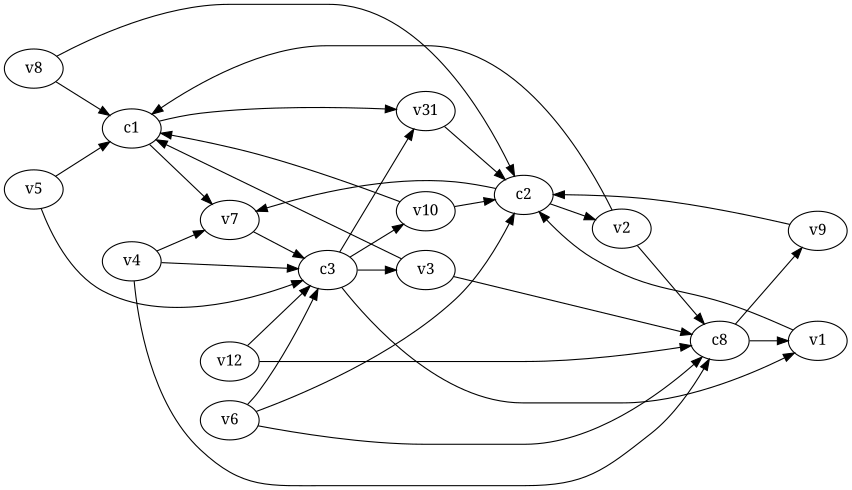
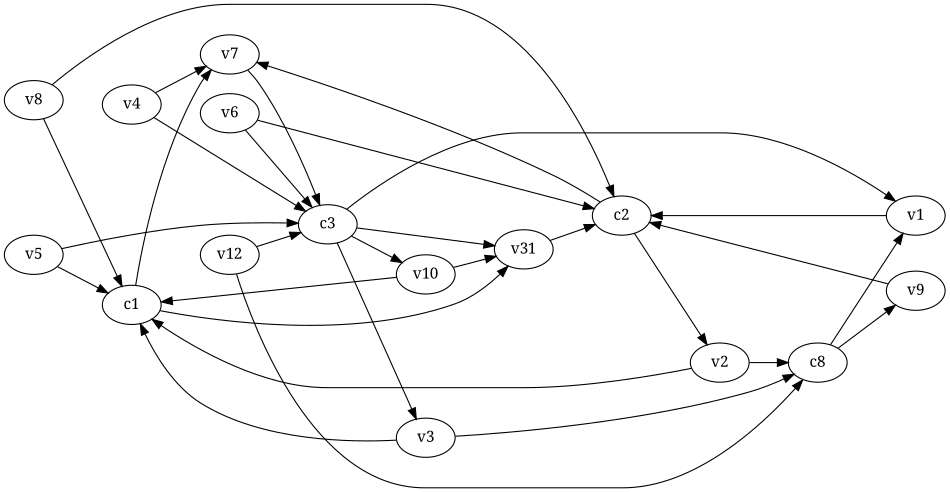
edge "v10" -> "c2": now "v10" -> "v31"
edge "v6" -> "c8": removed
edge "v4" -> "c8": removed
